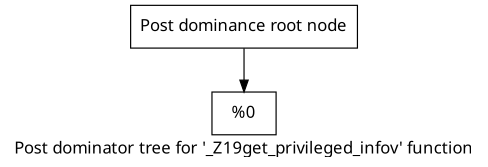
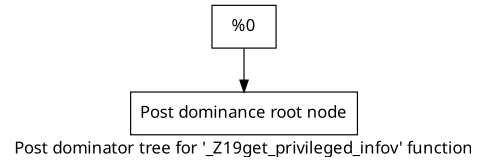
edge "Post dominance root node" -> "%0": reversed
